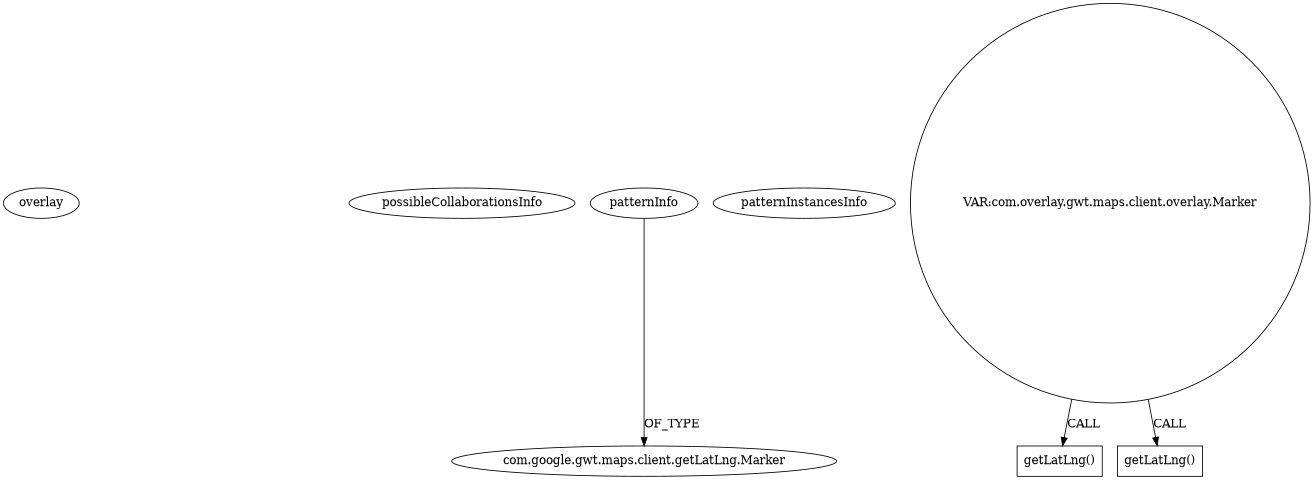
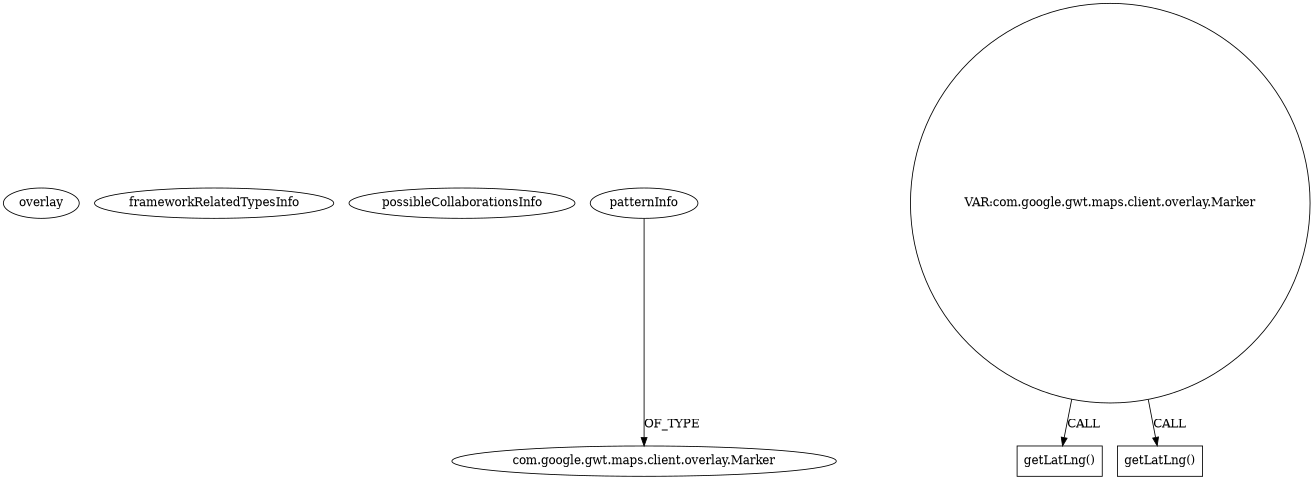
node "frameworkRelatedTypesInfo": added
node "patternInstancesInfo": removed
node "VAR:com.overlay.gwt.maps.client.overlay.Marker": label "VAR:com.overlay.gwt.maps.client.overlay.Marker" -> "VAR:com.google.gwt.maps.client.overlay.Marker"
node "com.google.gwt.maps.client.getLatLng.Marker": label "com.google.gwt.maps.client.getLatLng.Marker" -> "com.google.gwt.maps.client.overlay.Marker"
